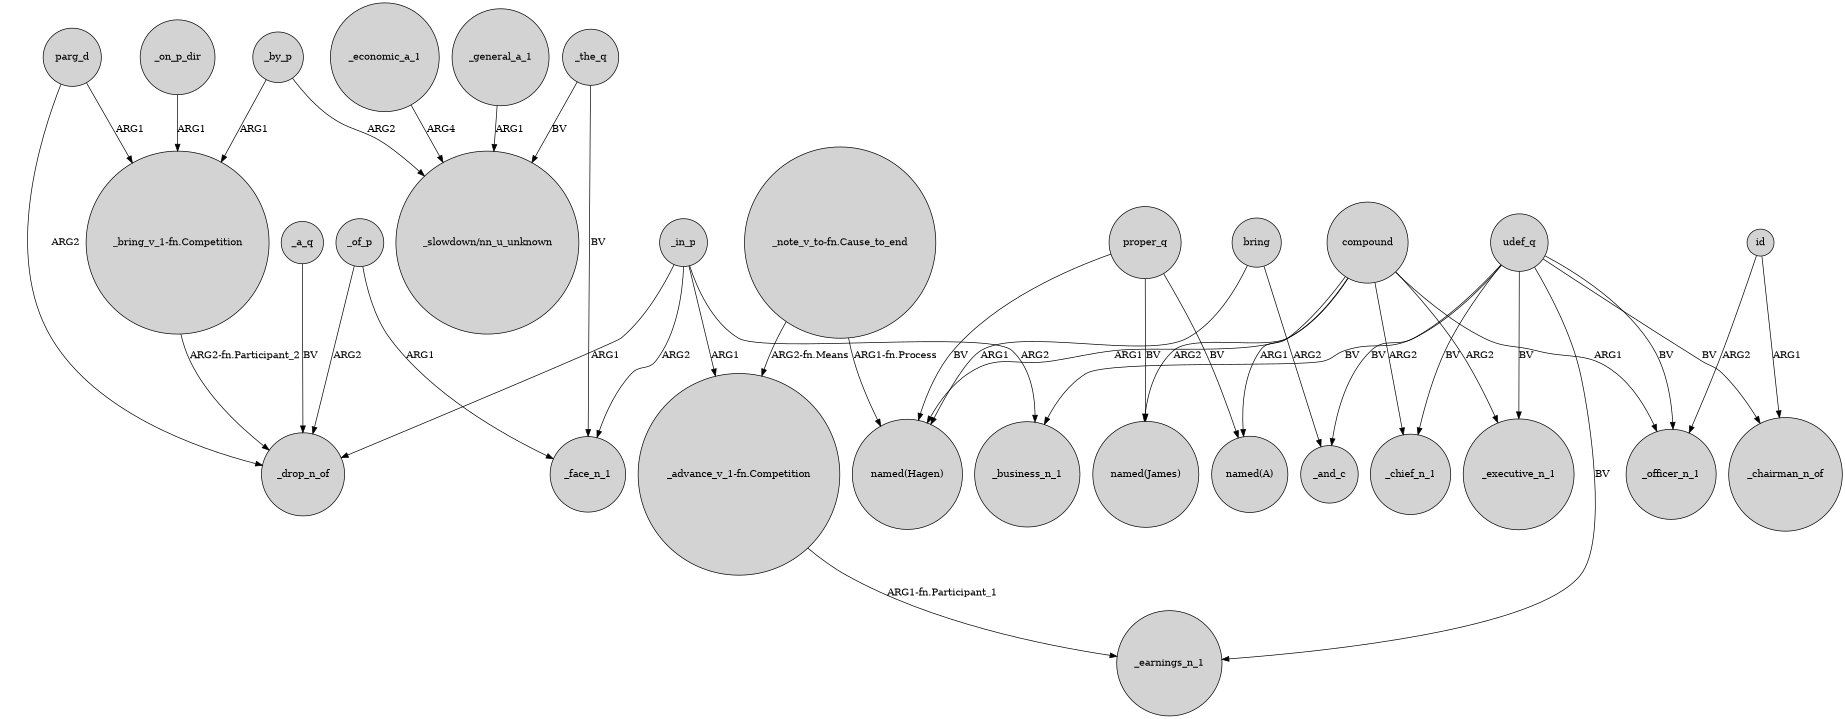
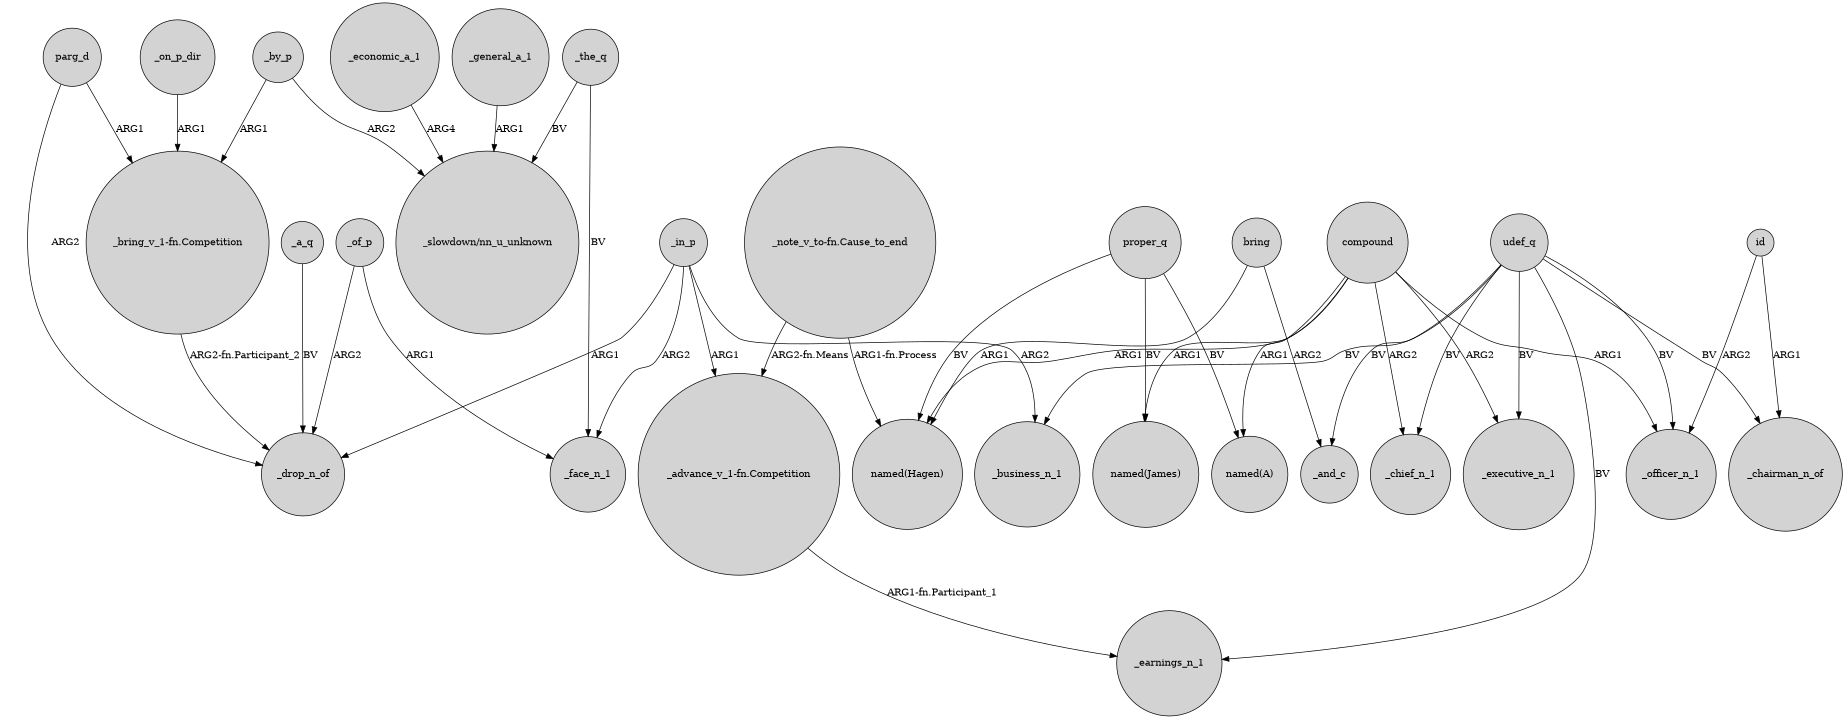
edge "compound" -> "named(James)": label "ARG2" -> "ARG1"
